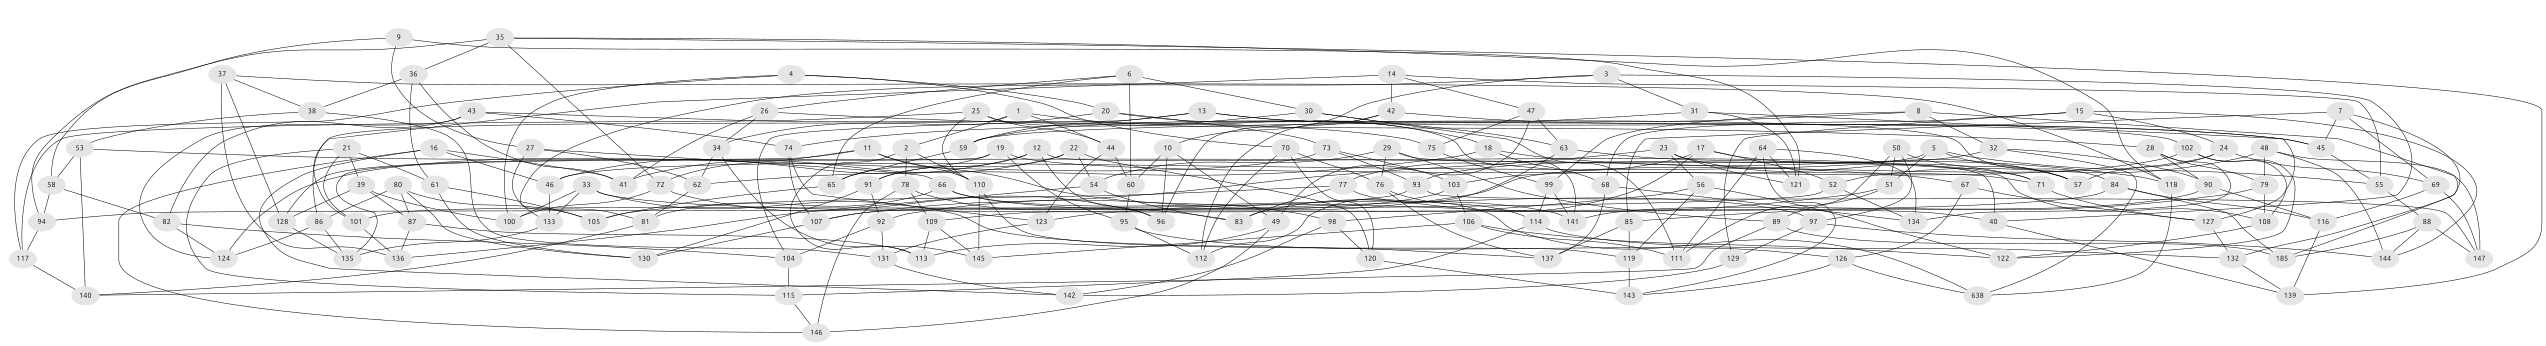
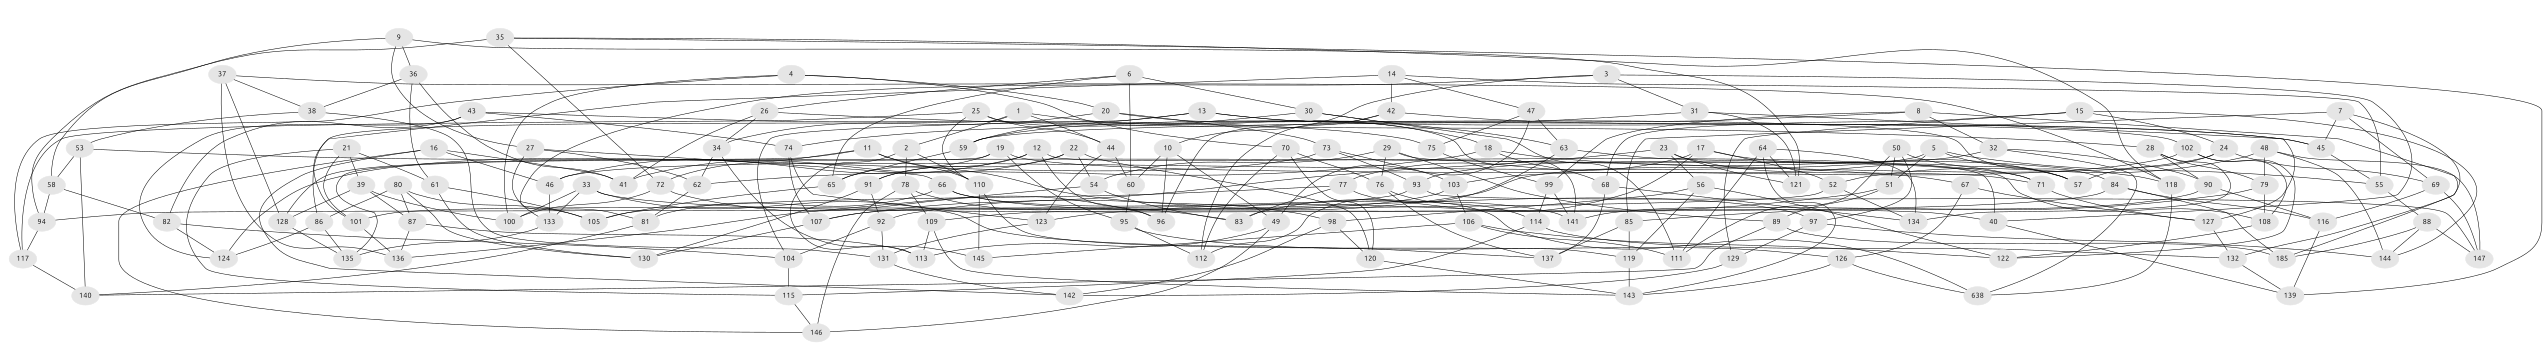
edge "35" -- "36": now "9" -- "36"
edge "109" -- "145": now "109" -- "143"
